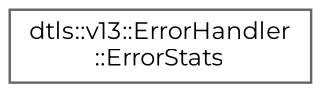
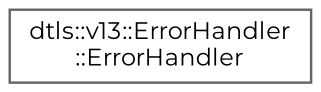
node "dtls::v13::ErrorHandler ::ErrorStats": label "dtls::v13::ErrorHandler ::ErrorStats" -> "dtls::v13::ErrorHandler ::ErrorHandler"
